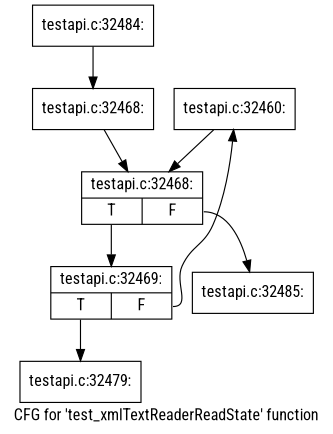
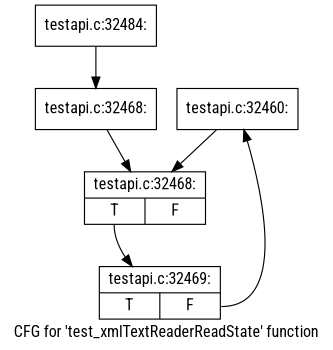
node "testapi.c:32485:": removed
node "testapi.c:32479:": removed
